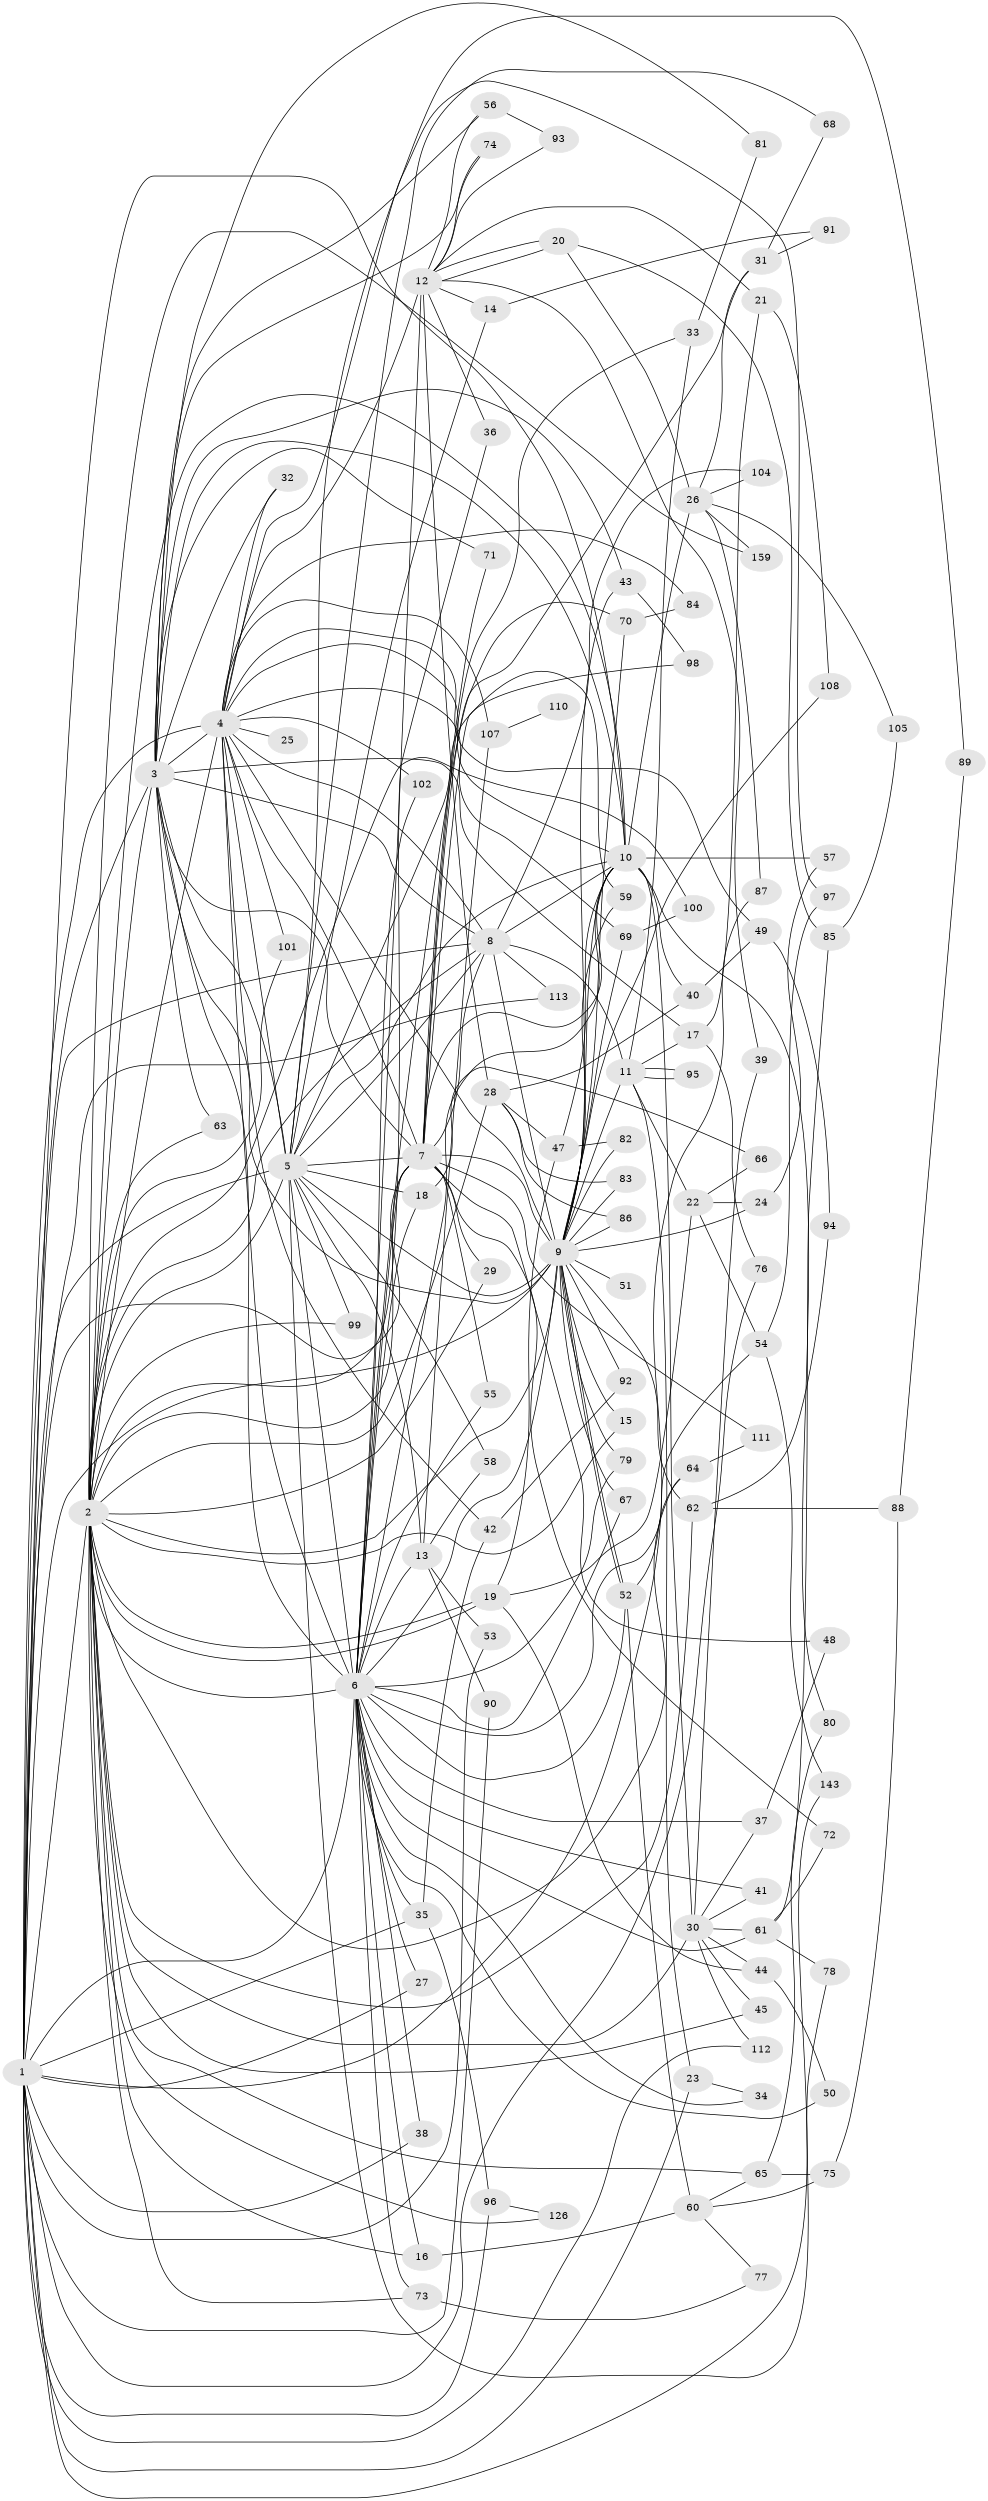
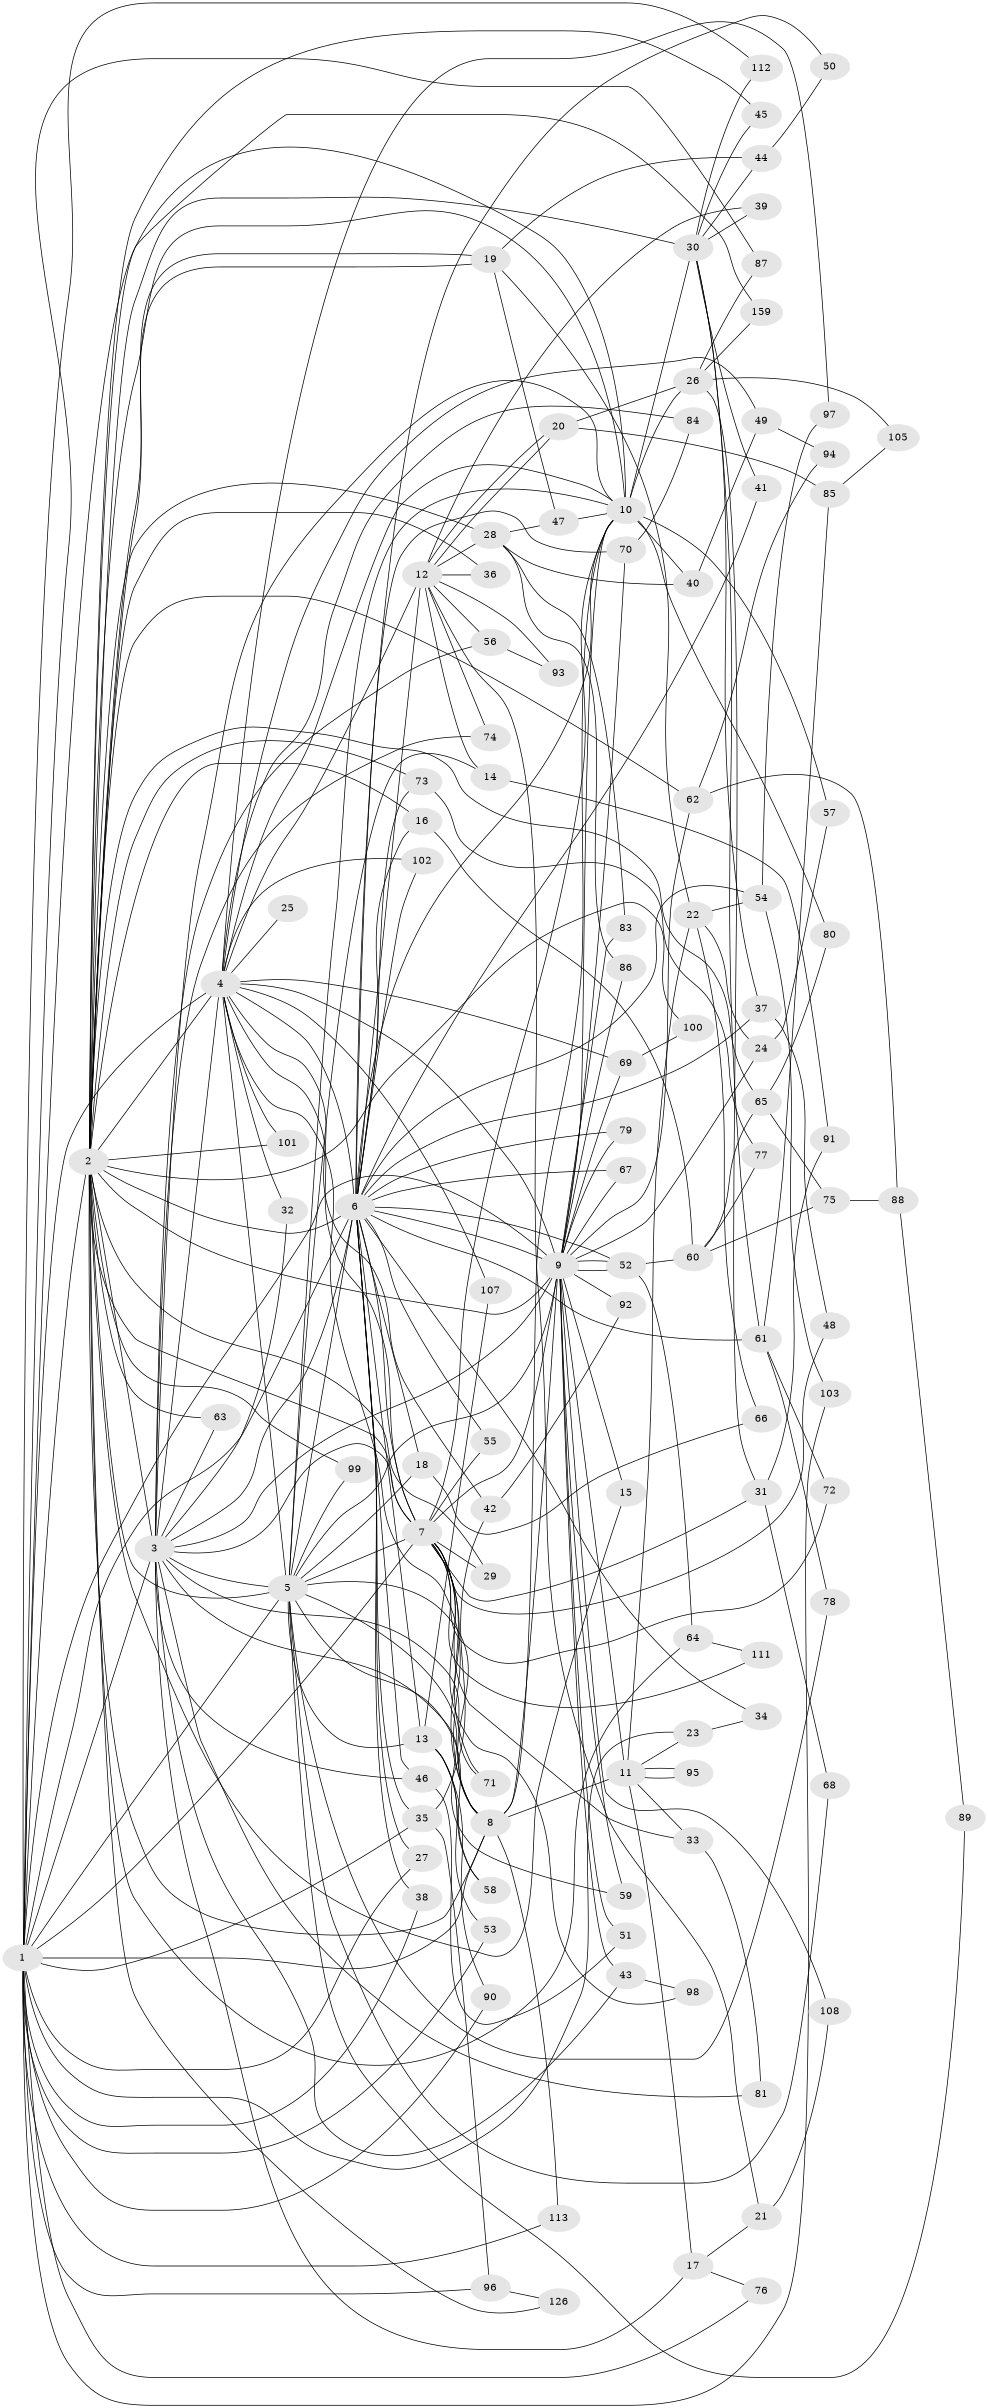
node "104": removed
node "110": removed
node "82": removed
node "46": added
node "143": label "143" -> "103"
